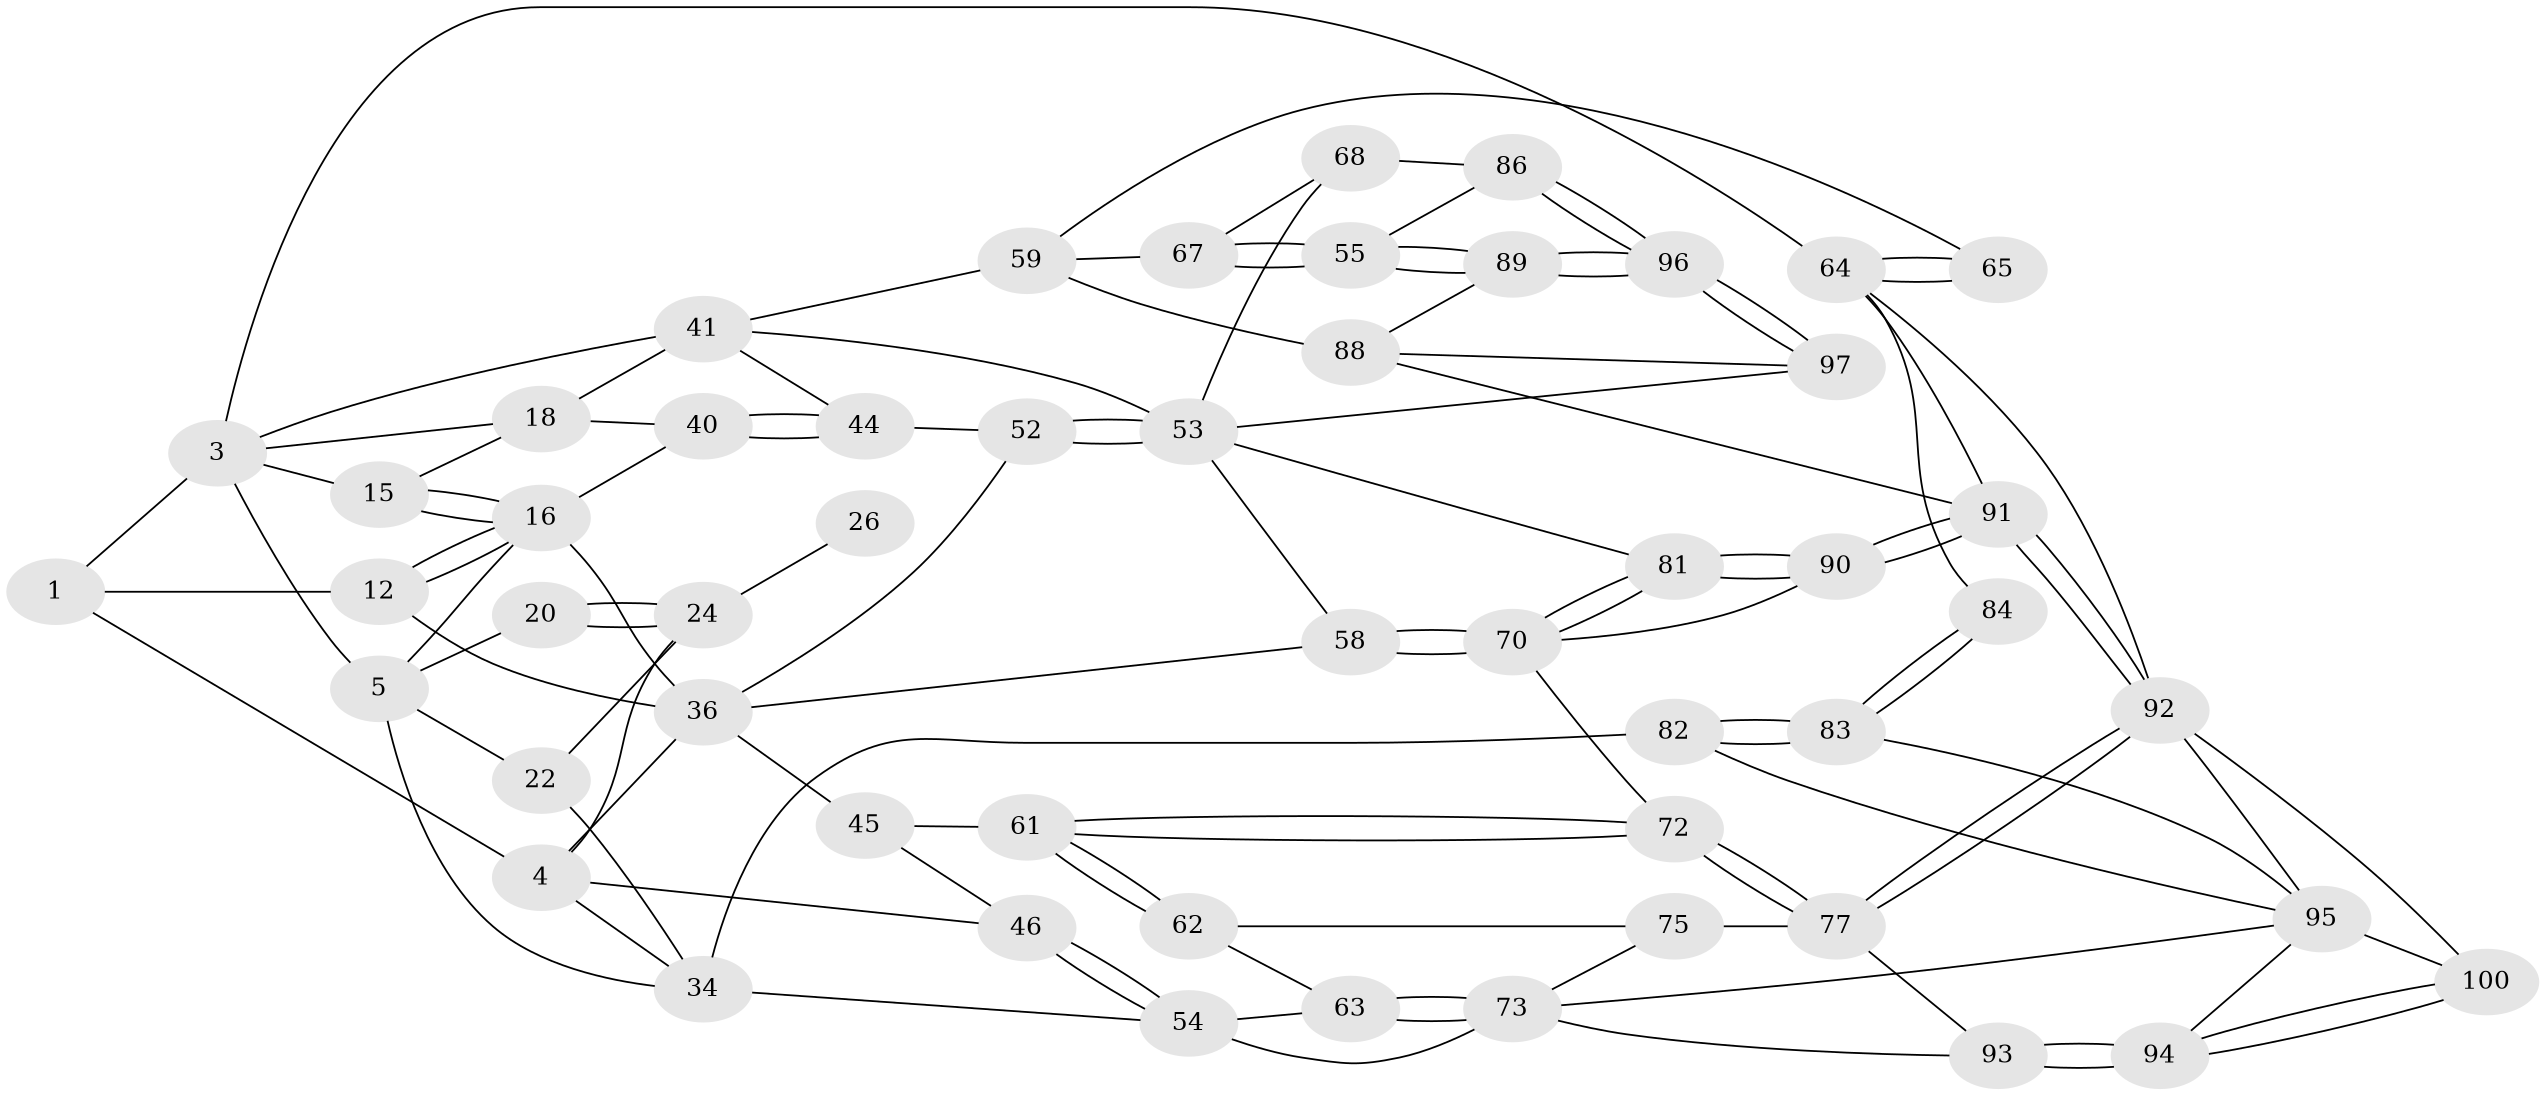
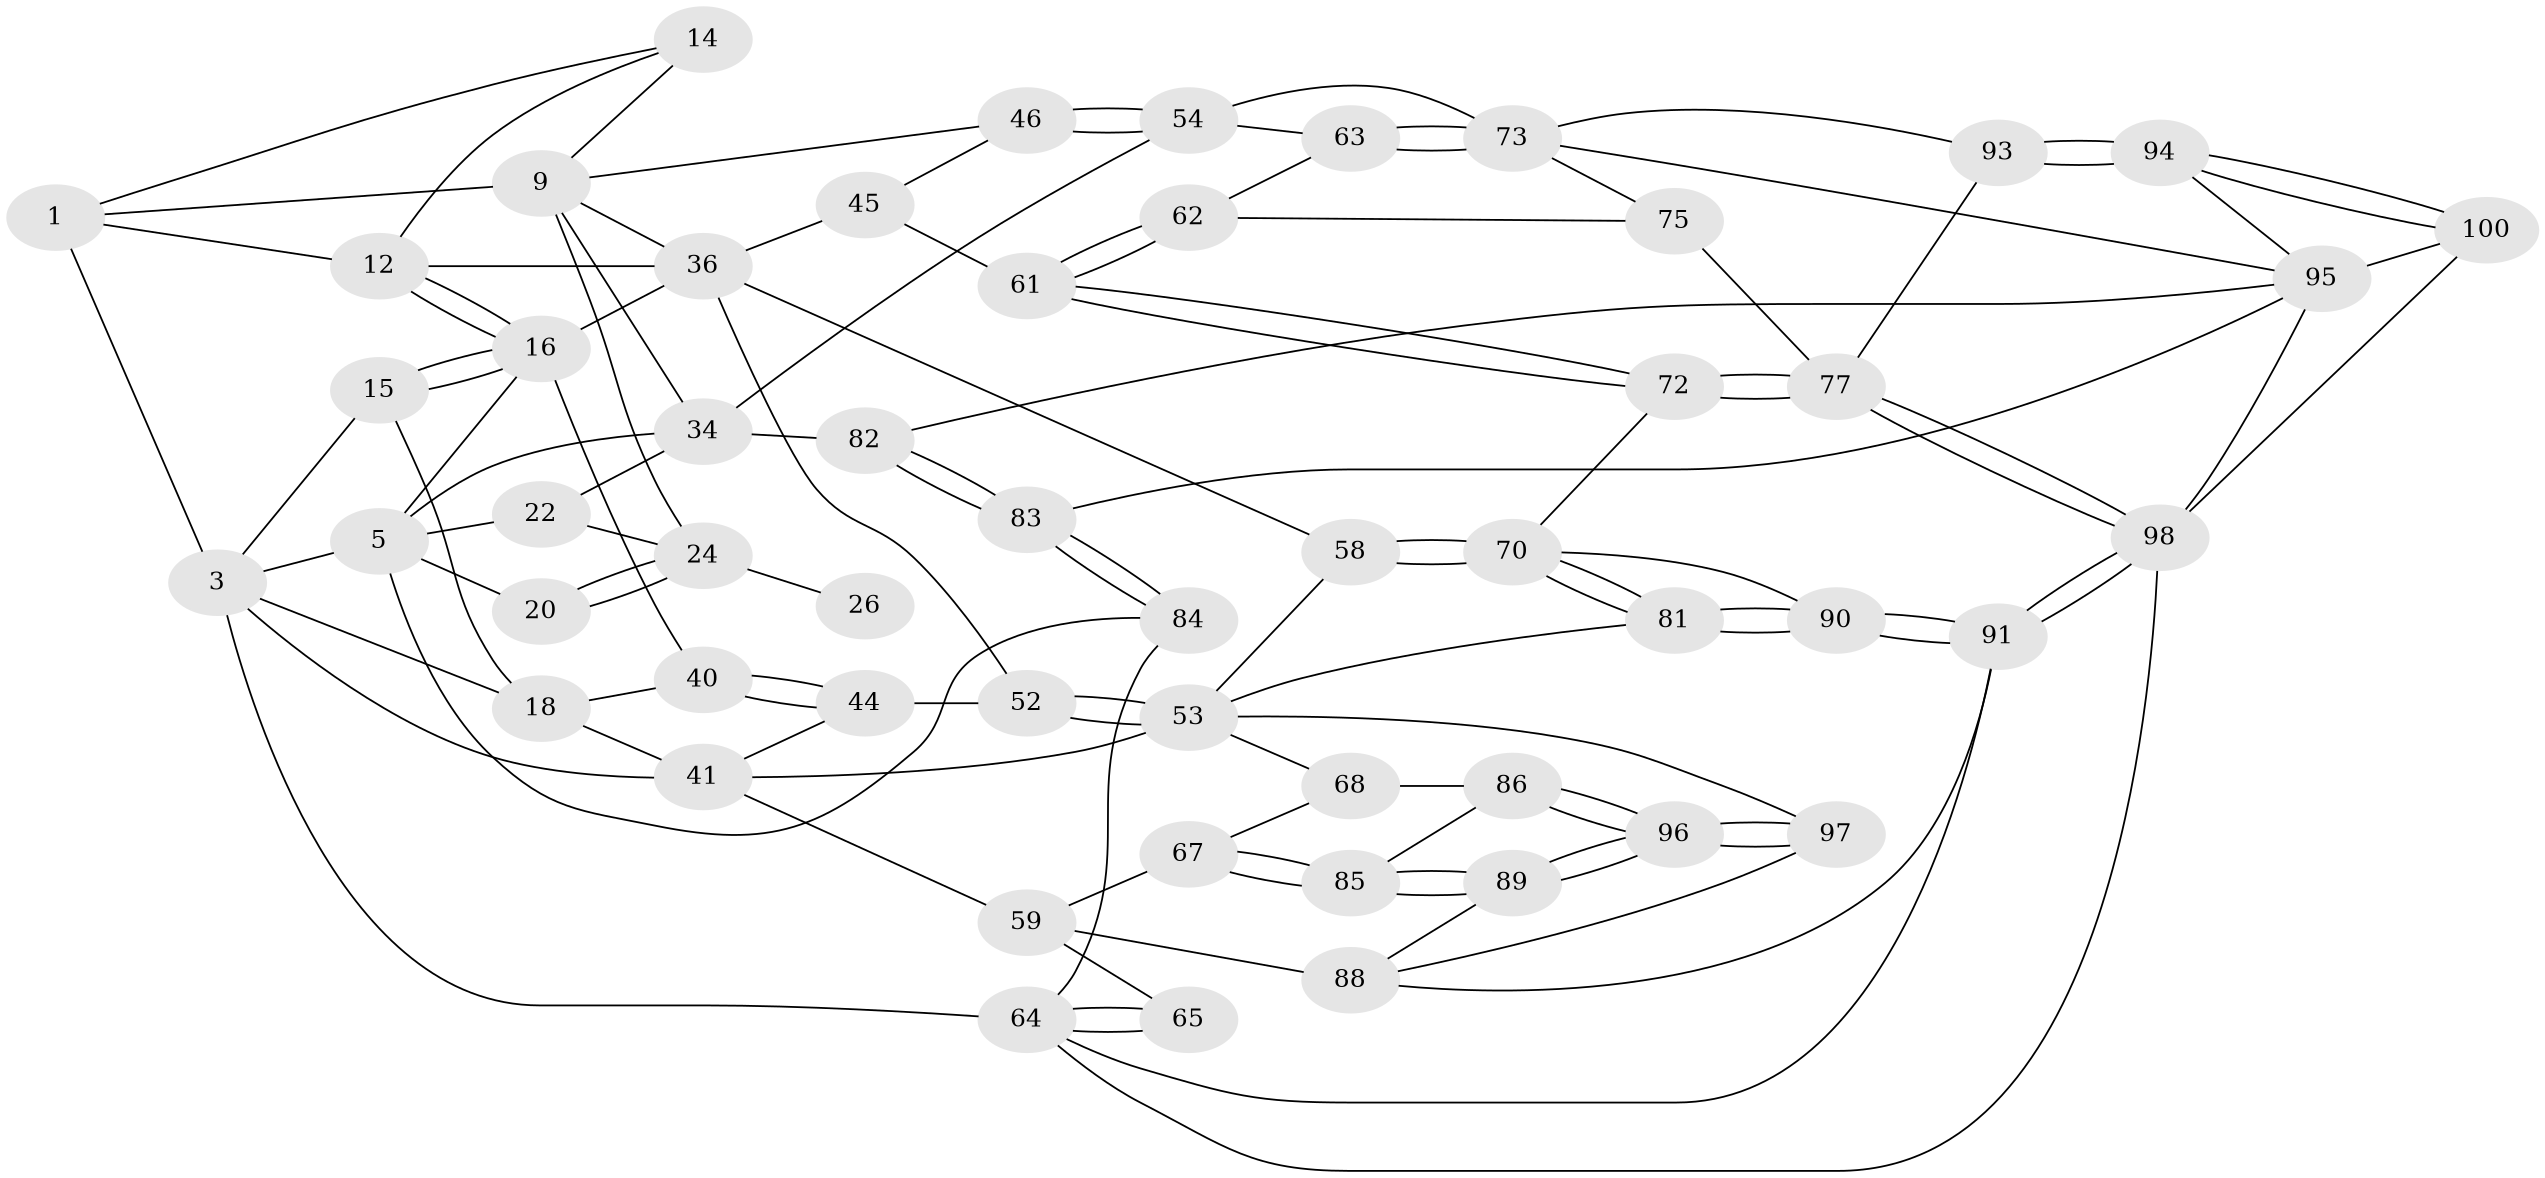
node "14": added
node "55": label "55" -> "85"
node "92": label "92" -> "98"
edge "5" -- "84": added
node "4": label "4" -> "9"
